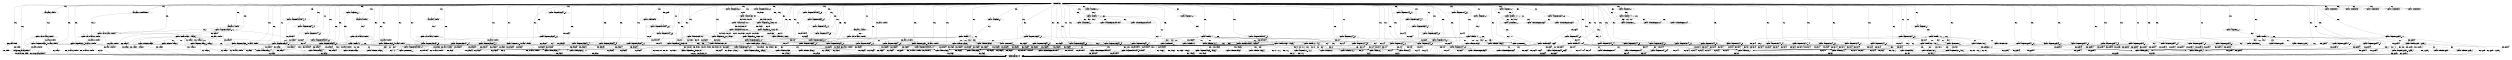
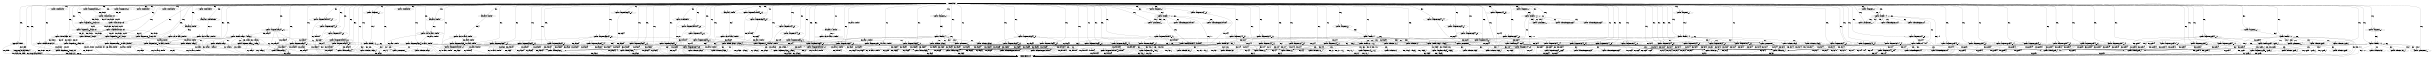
edge "(METHOD,lhcitn)" -> "(<operator>.assignment,kbvawkdo[4] = 86)": label "DDG: qysclfw" -> "DDG: "
edge "(<operator>.lessThan,i < 12)" -> "(<operator>.lessThan,*knjw < *(knjw+i))": removed, label "CDG:"
edge "(<operator>.assignment,xccqb[0] = 62)" -> "(METHOD_RETURN,void)": added, label "DDG: xccqb[0]"
